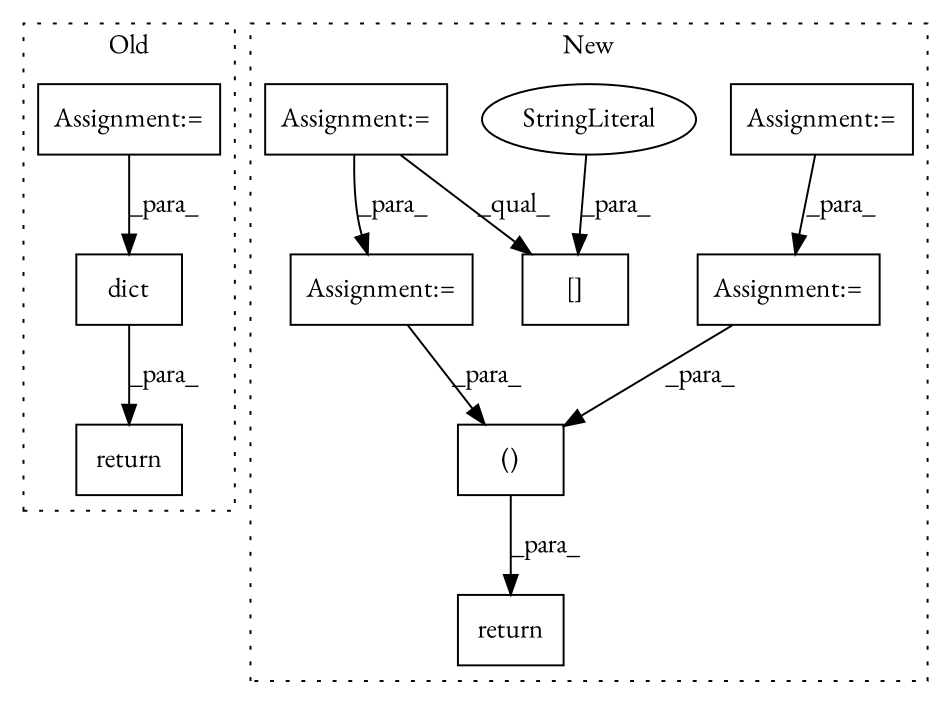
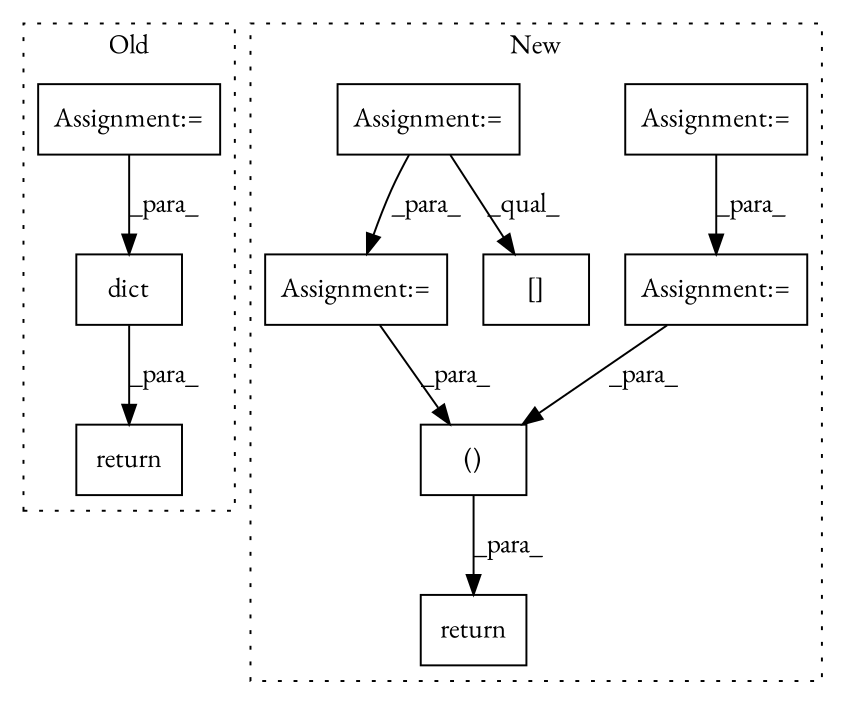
node "StringLiteral": removed
